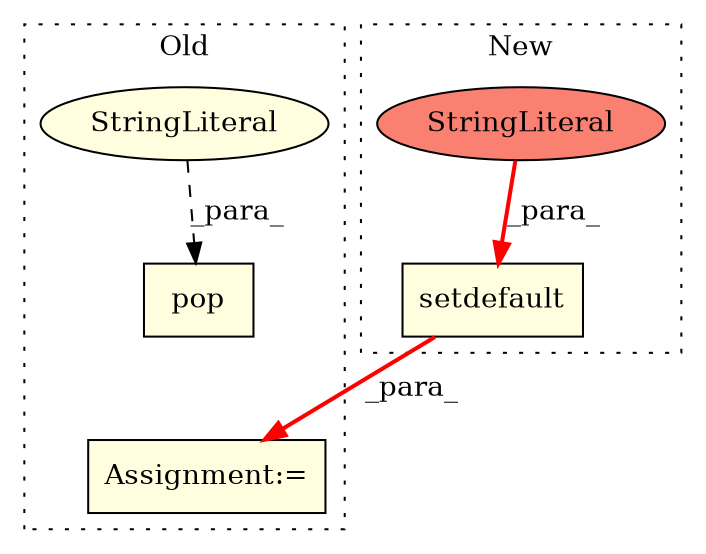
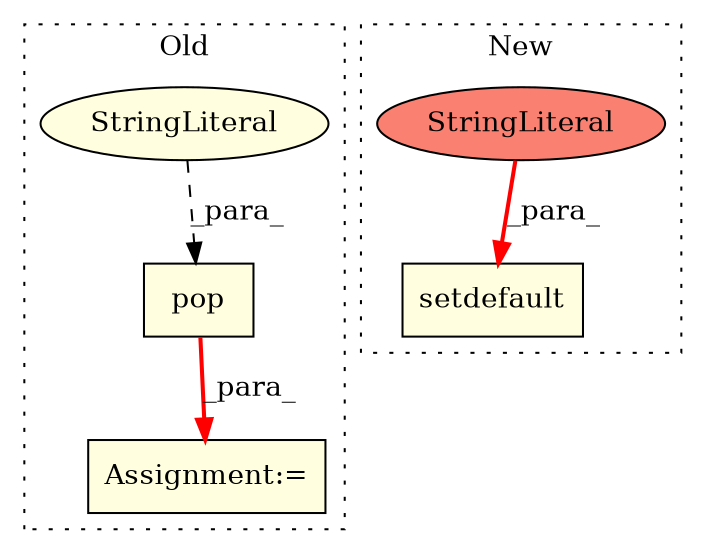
edge "setdefault" -> "Assignment:=": now "pop" -> "Assignment:="
